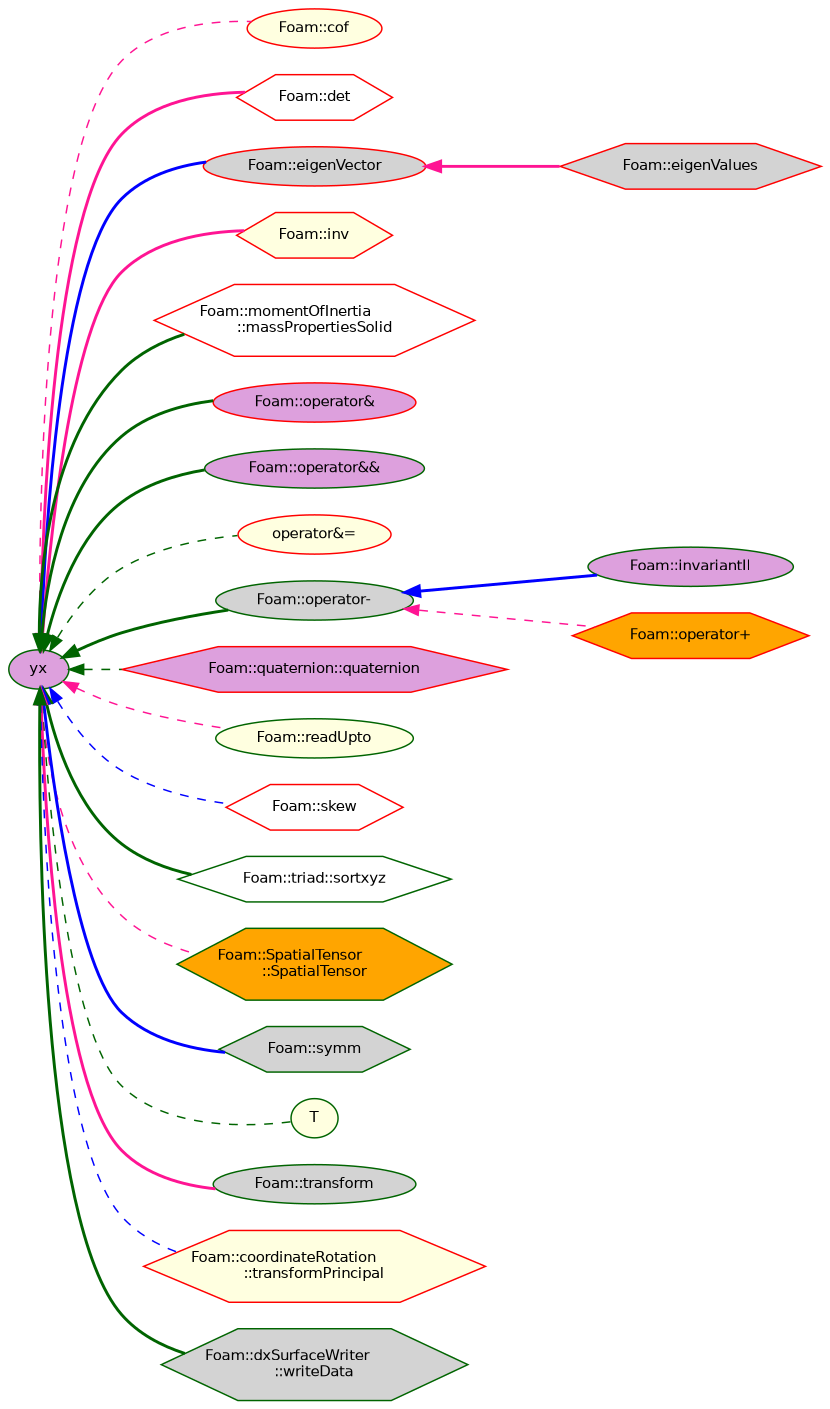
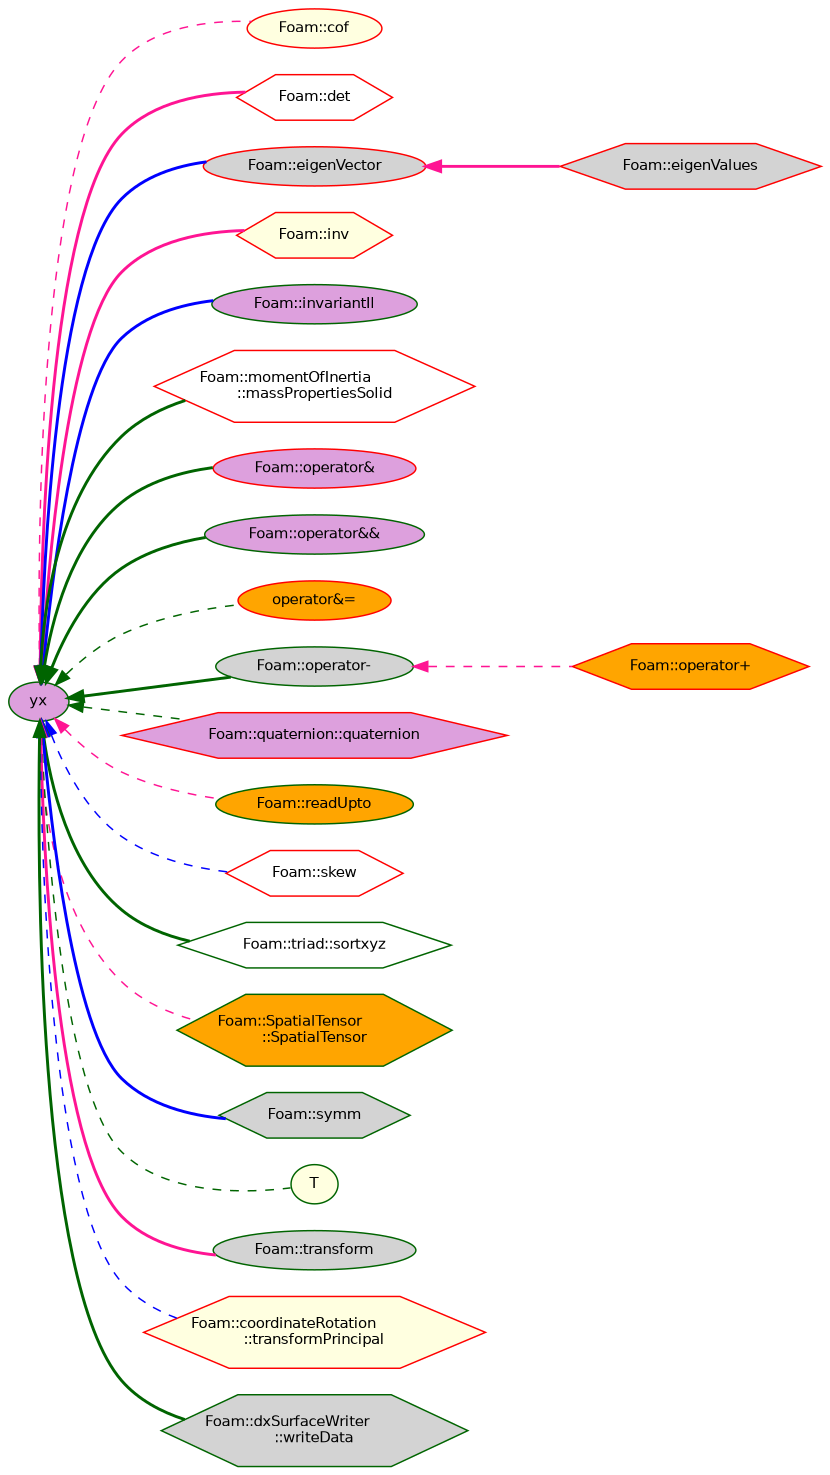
node "operator&=": fillcolor lightyellow -> orange
edge "Foam::invariantII" -> "Foam::operator-": now "Foam::invariantII" -> "yx"
node "Foam::readUpto": fillcolor lightyellow -> orange
